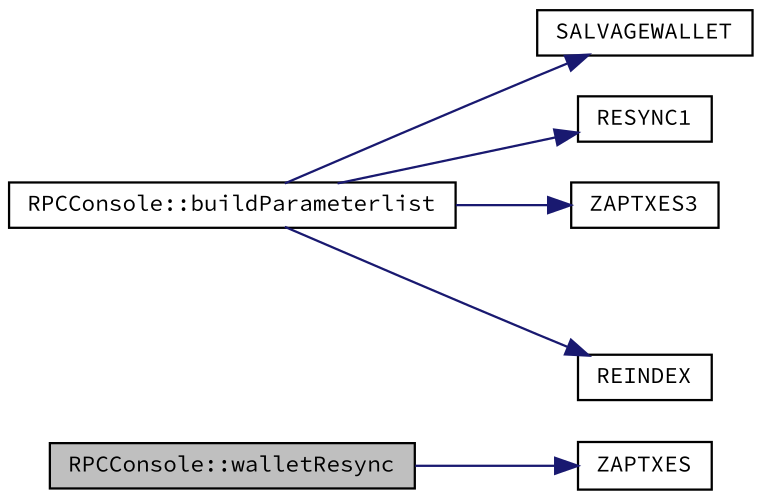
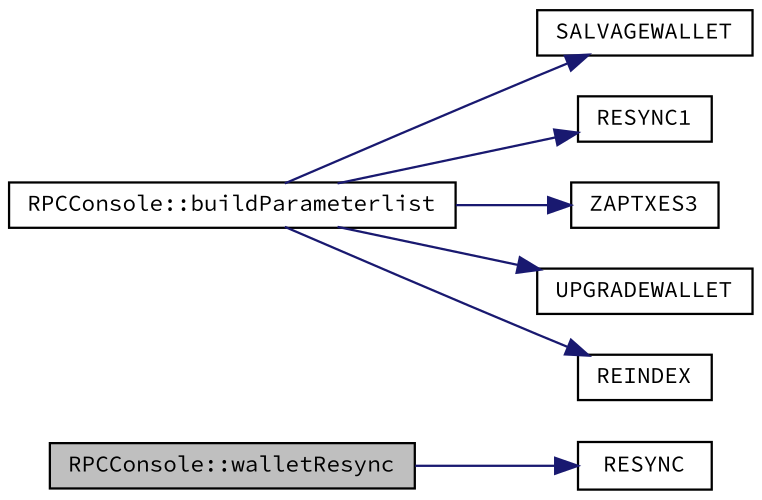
node "UPGRADEWALLET": added
node "ZAPTXES": label "ZAPTXES" -> "RESYNC"
